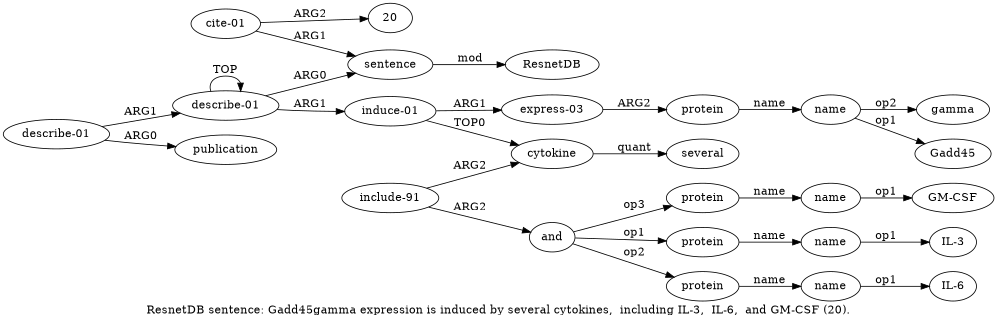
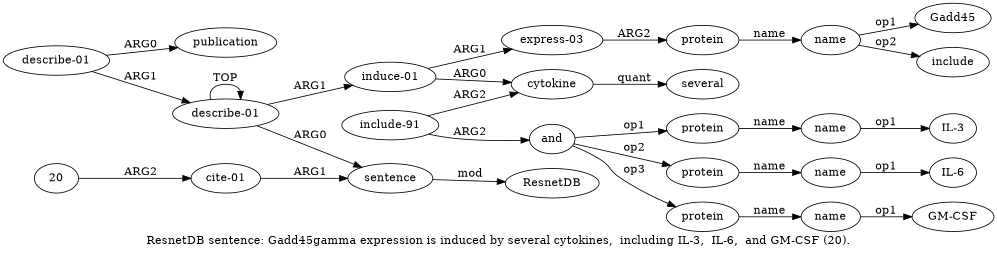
edge "cite-01" -> "20": reversed
node "gamma": label "gamma" -> "include"
edge "induce-01" -> "cytokine": label "TOP0" -> "ARG0"
